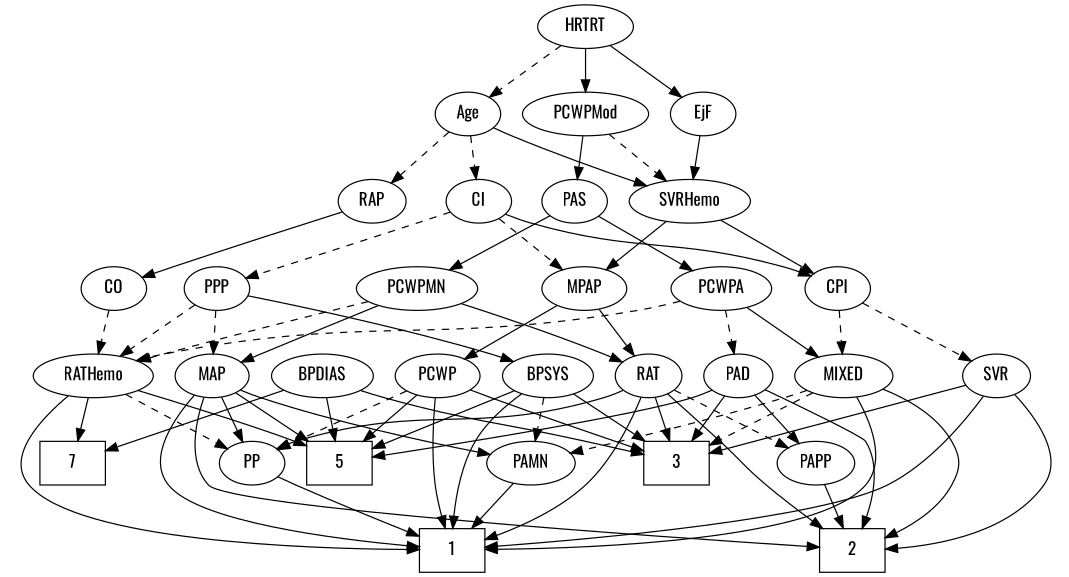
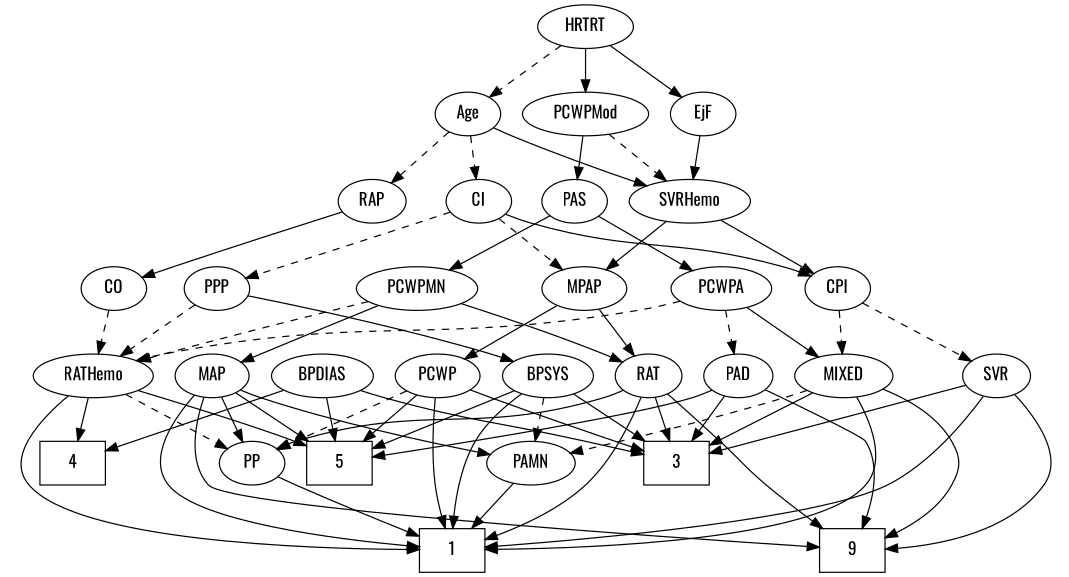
edge "PPP" -> "MAP": removed
edge "MIXED" -> "3": style dashed -> solid
node "7": label "7" -> "4"
node "PAPP": removed
node "2": label "2" -> "9"
